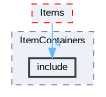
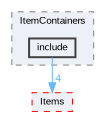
edge "Items" -> "include": reversed
